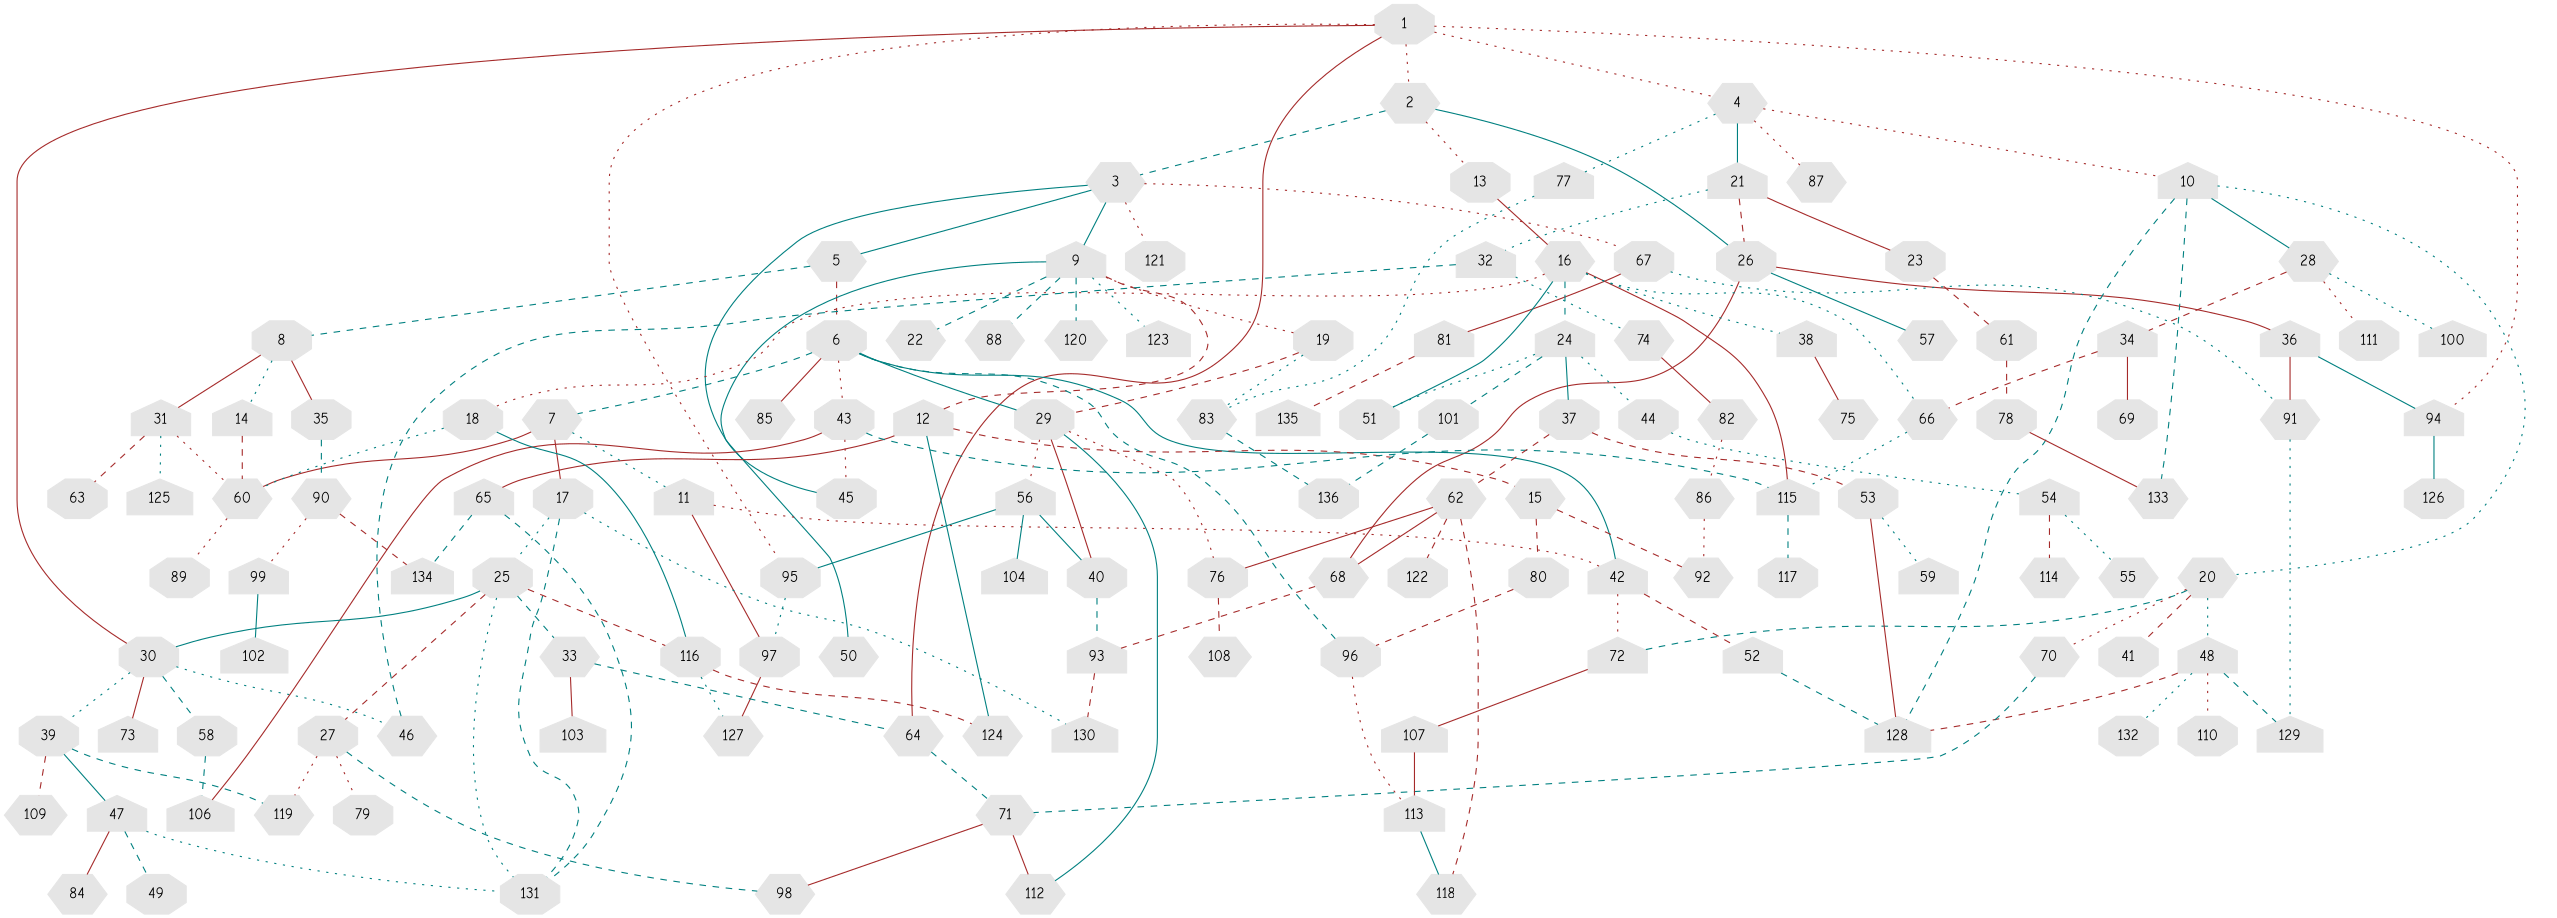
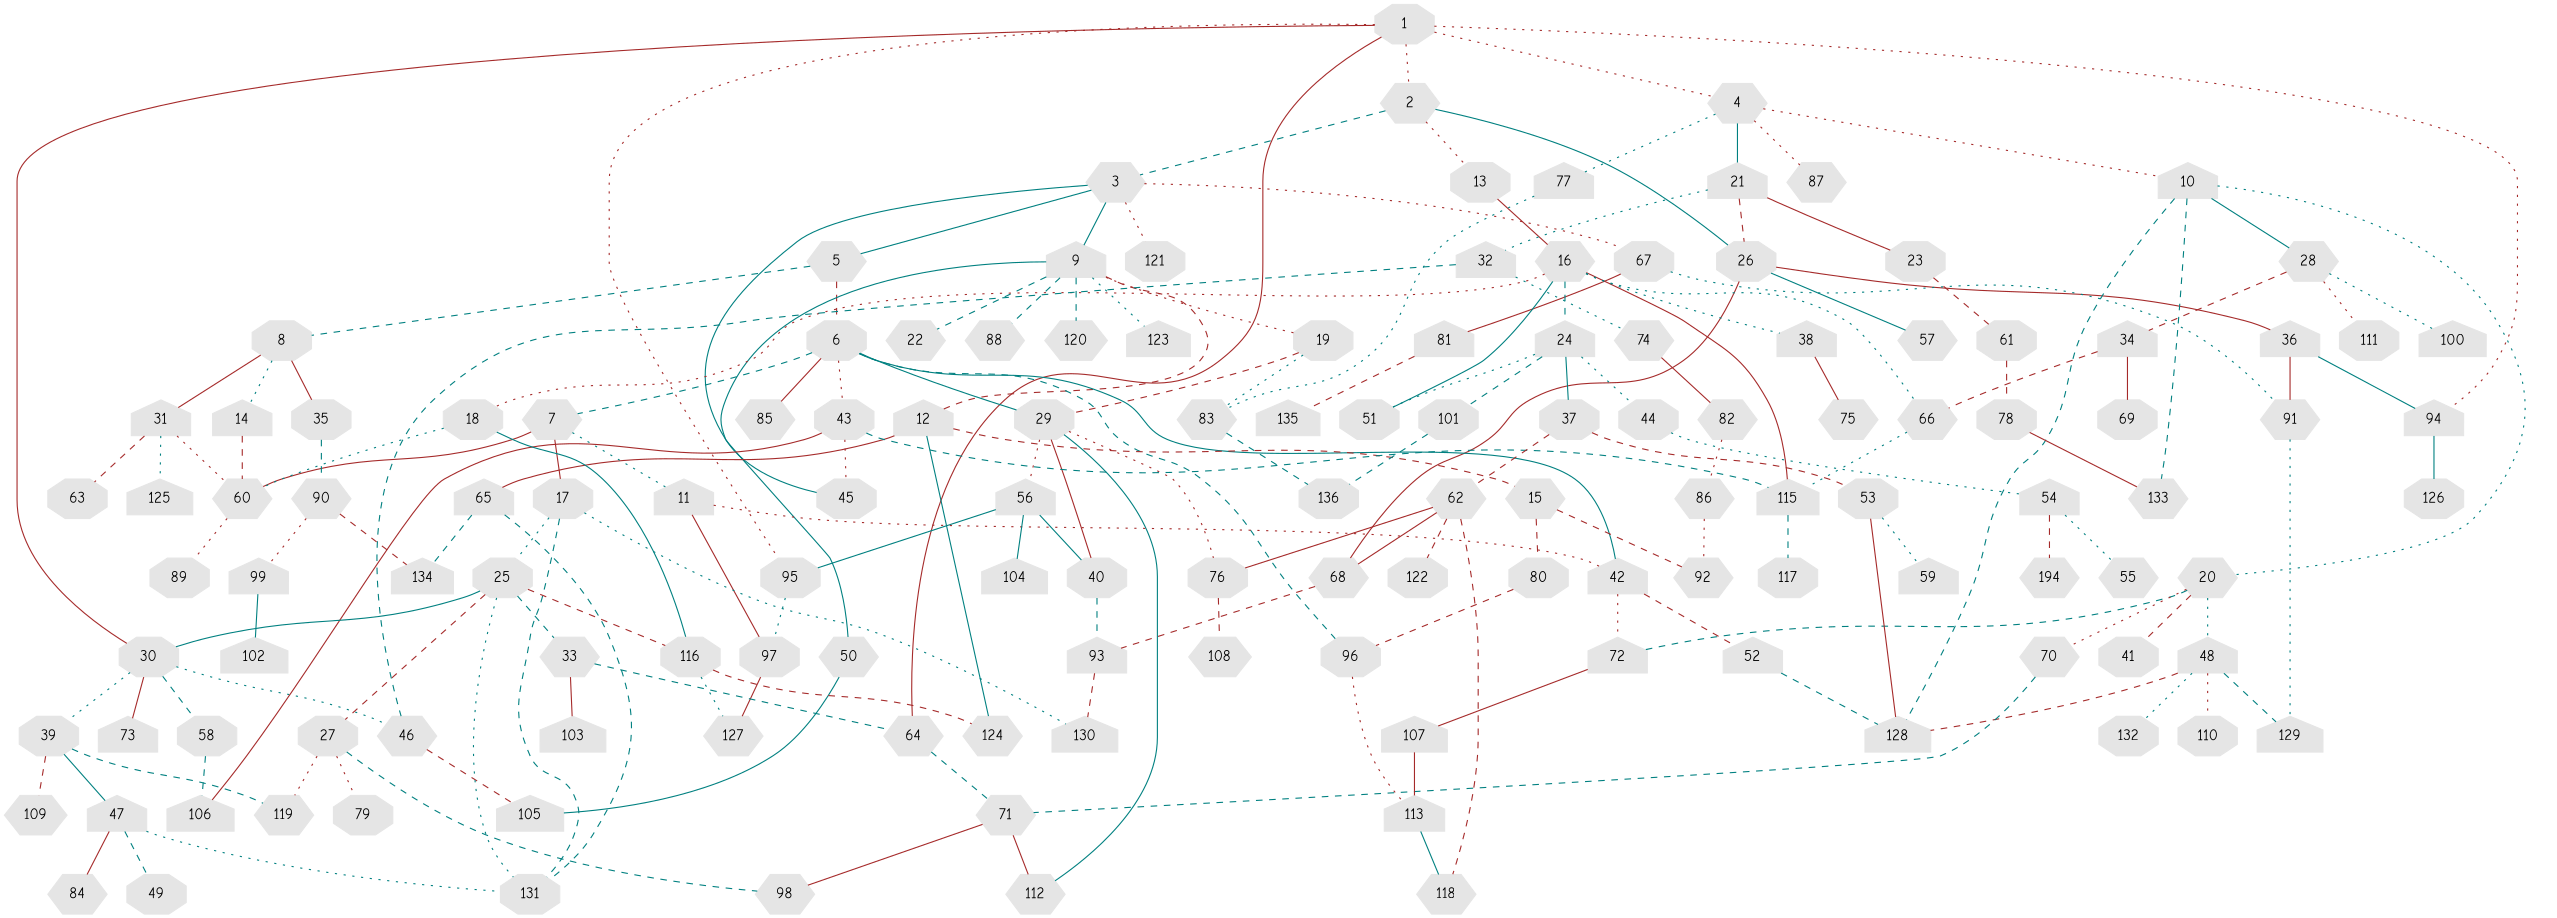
node "114": label "114" -> "194"
node "105": added
